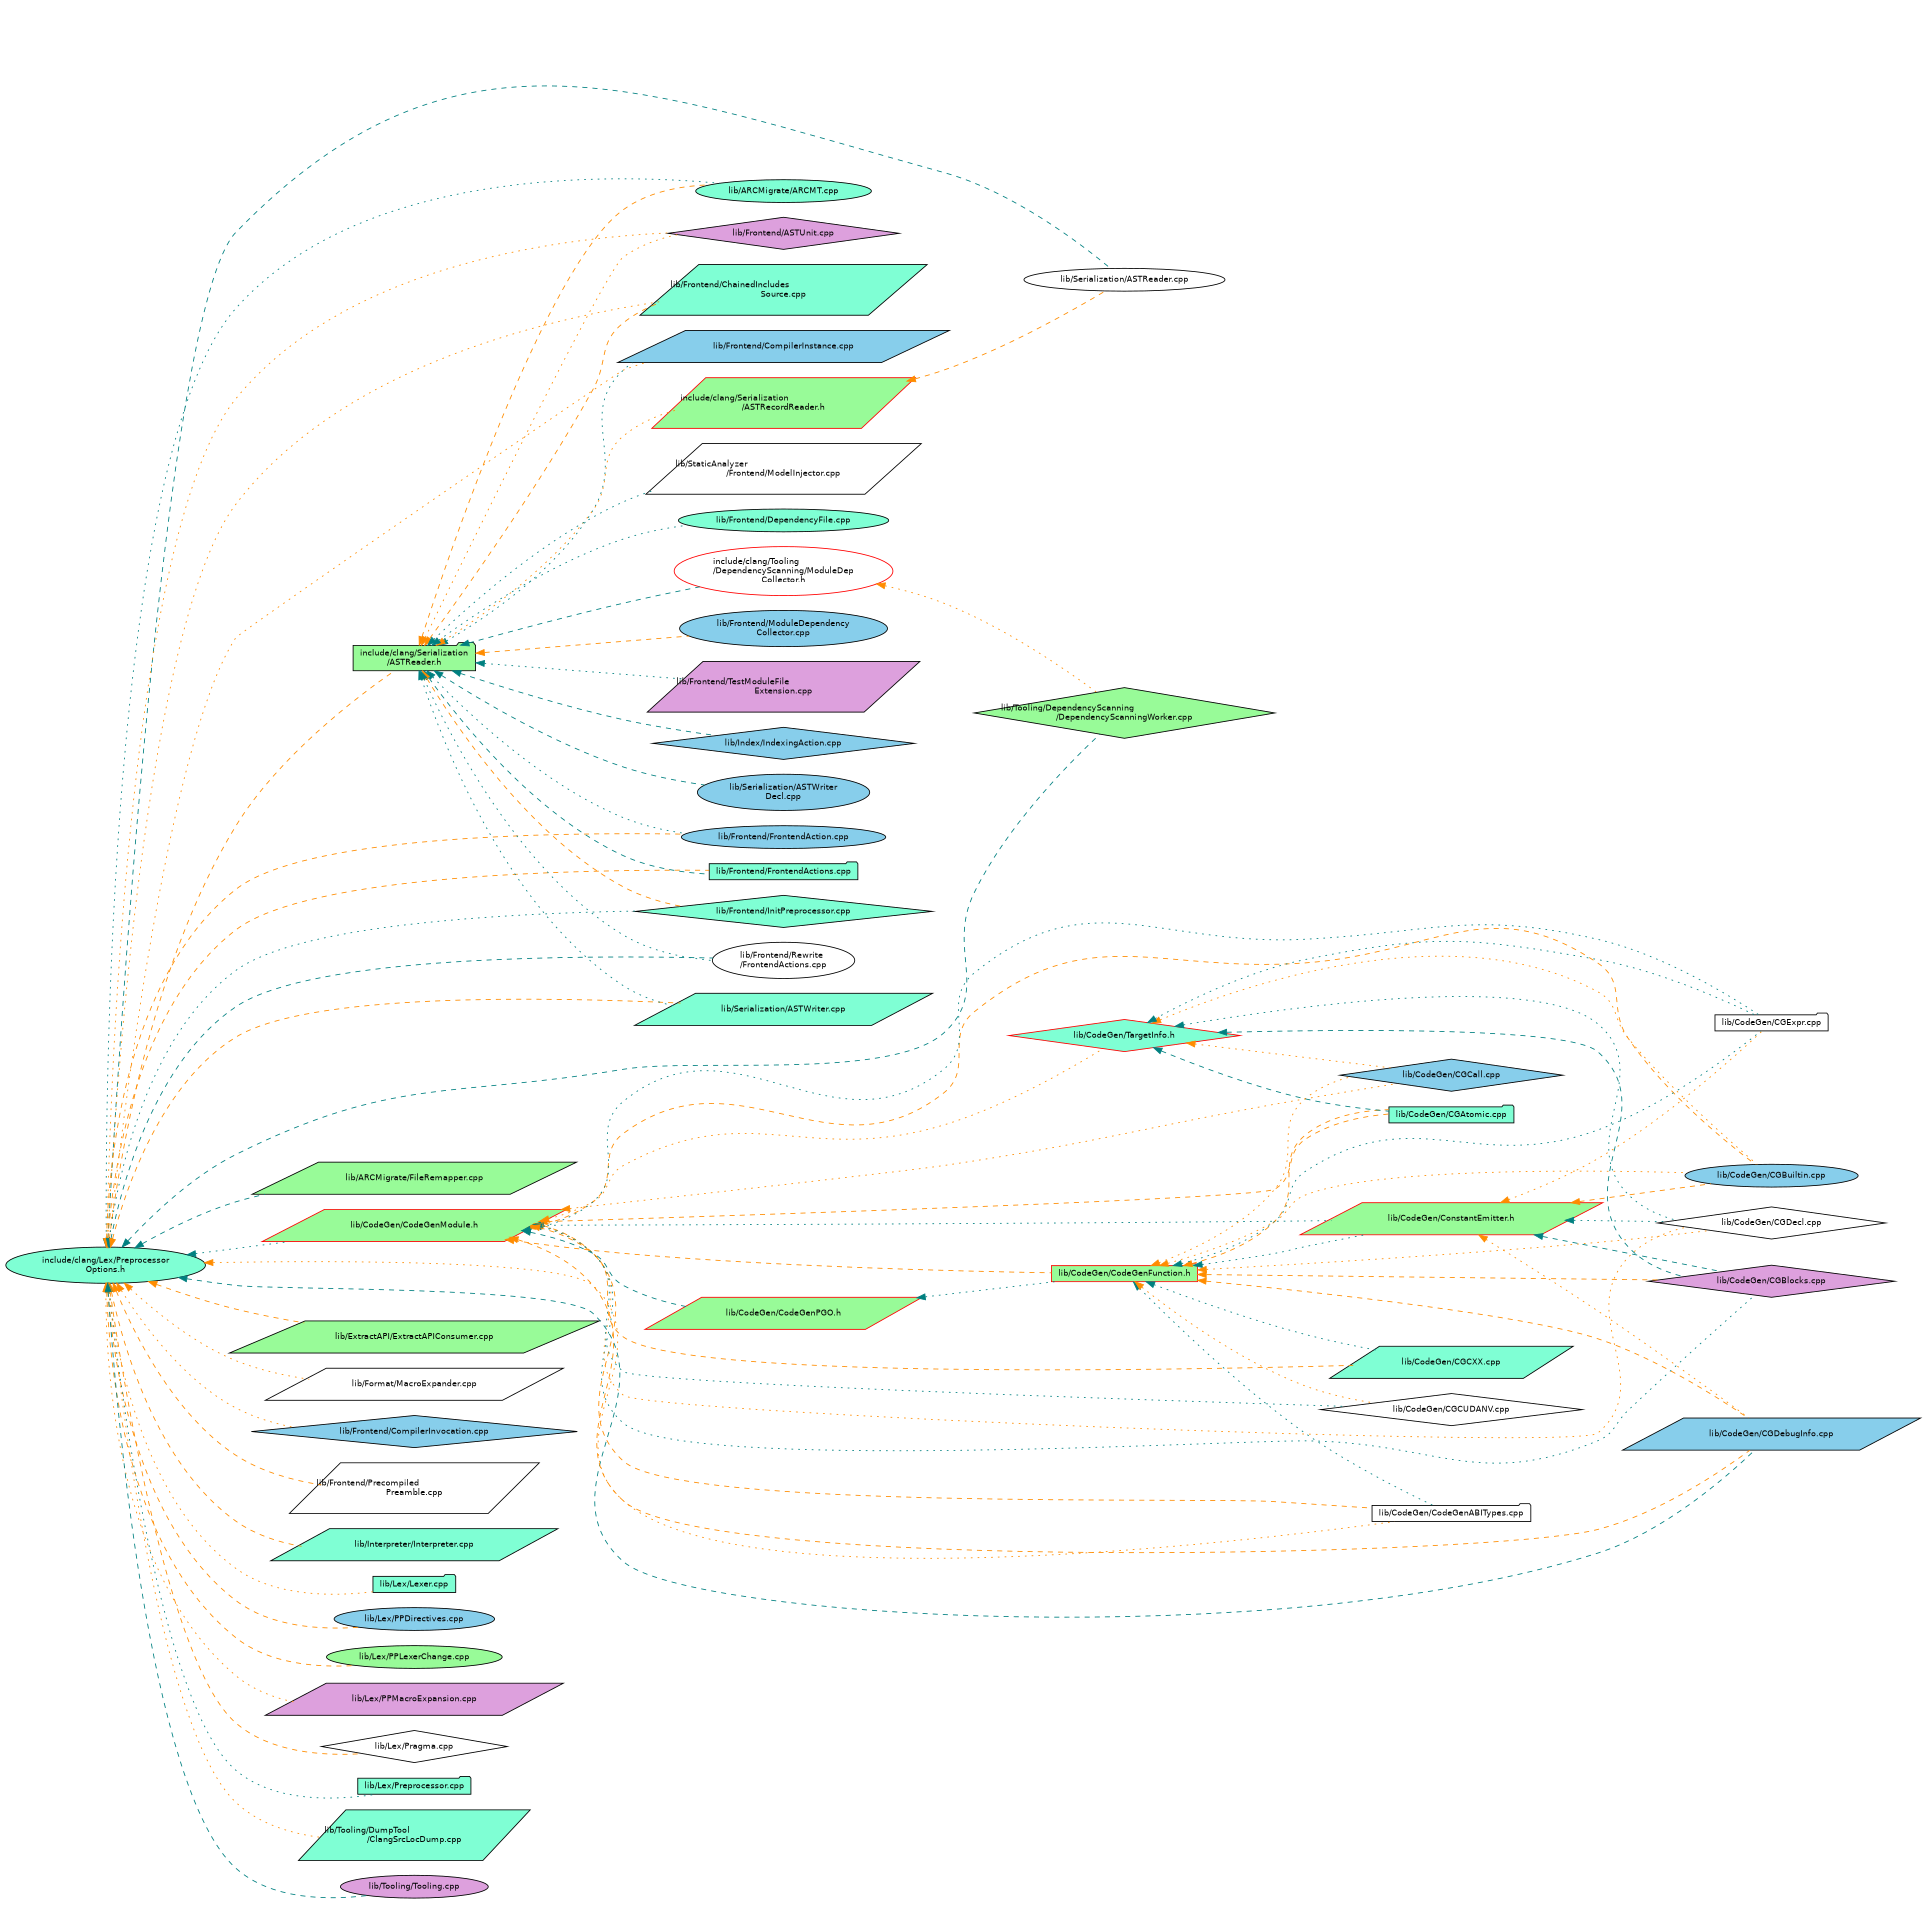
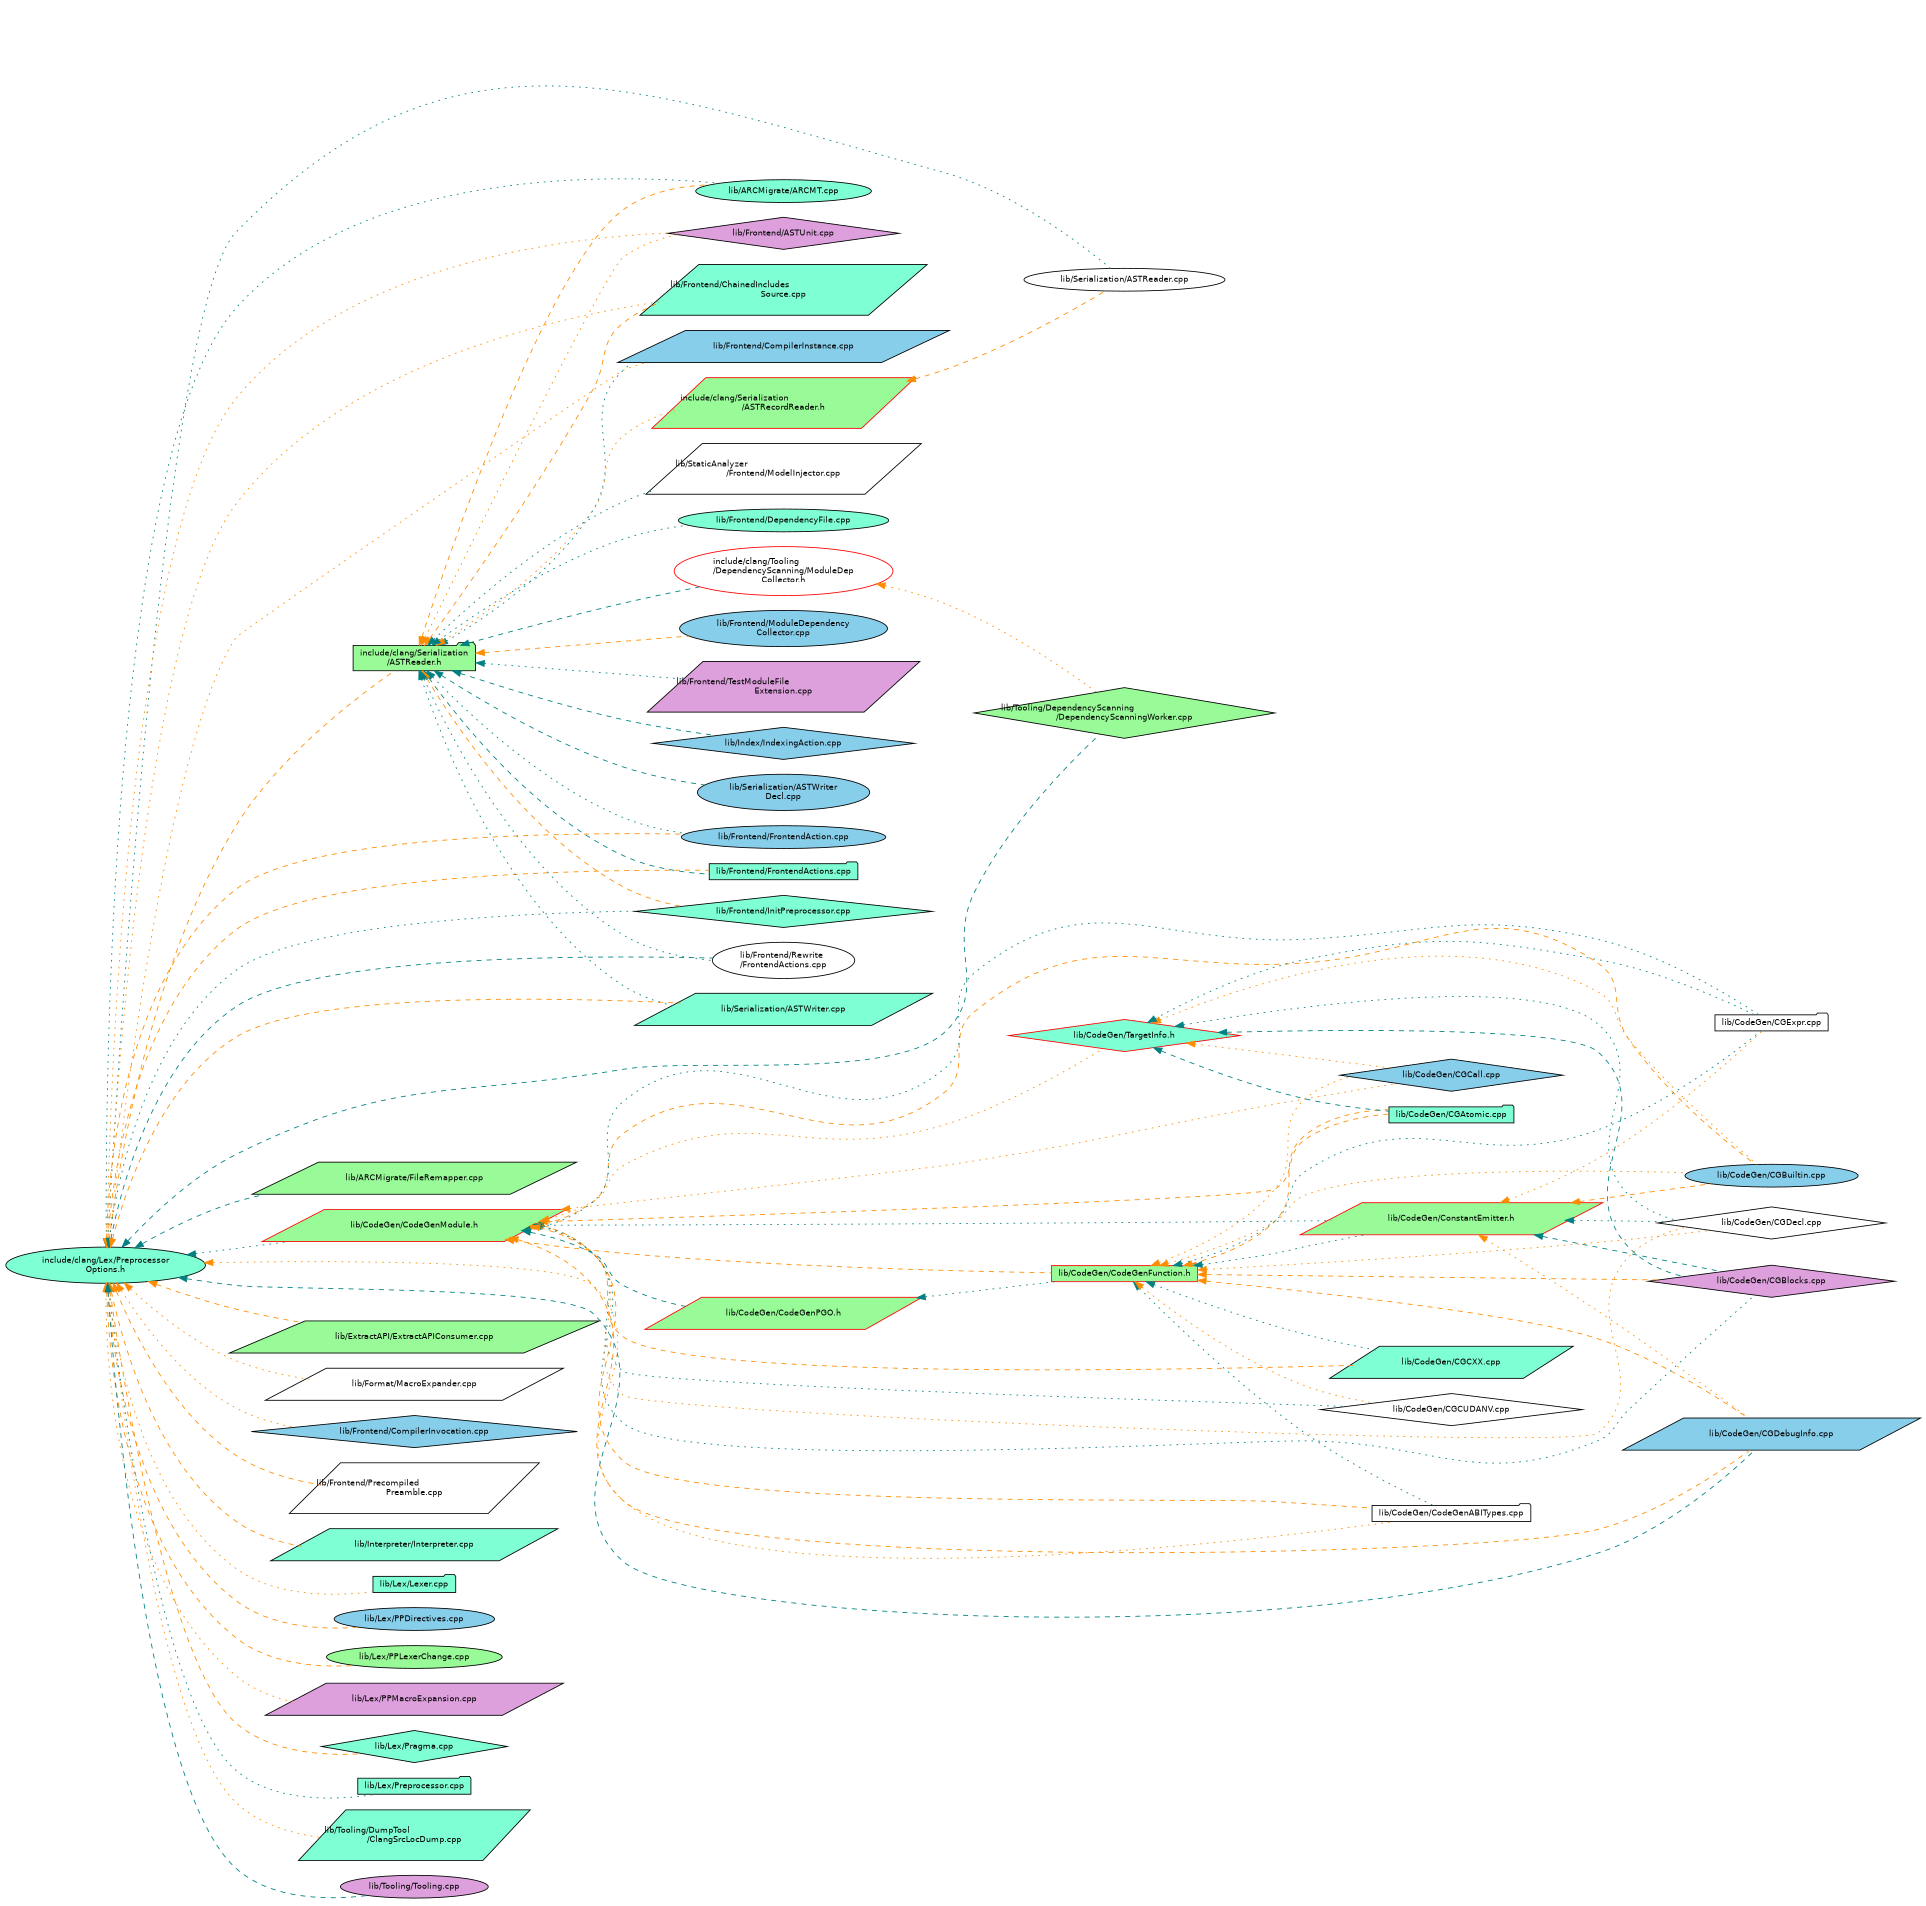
edge "lib/Serialization/ASTReader.cpp" -> "include/clang/Lex/Preprocessor Options.h": style dashed -> dotted
node "lib/Lex/Pragma.cpp": fillcolor white -> aquamarine
